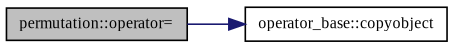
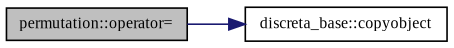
node "operator_base::copyobject": label "operator_base::copyobject" -> "discreta_base::copyobject"
